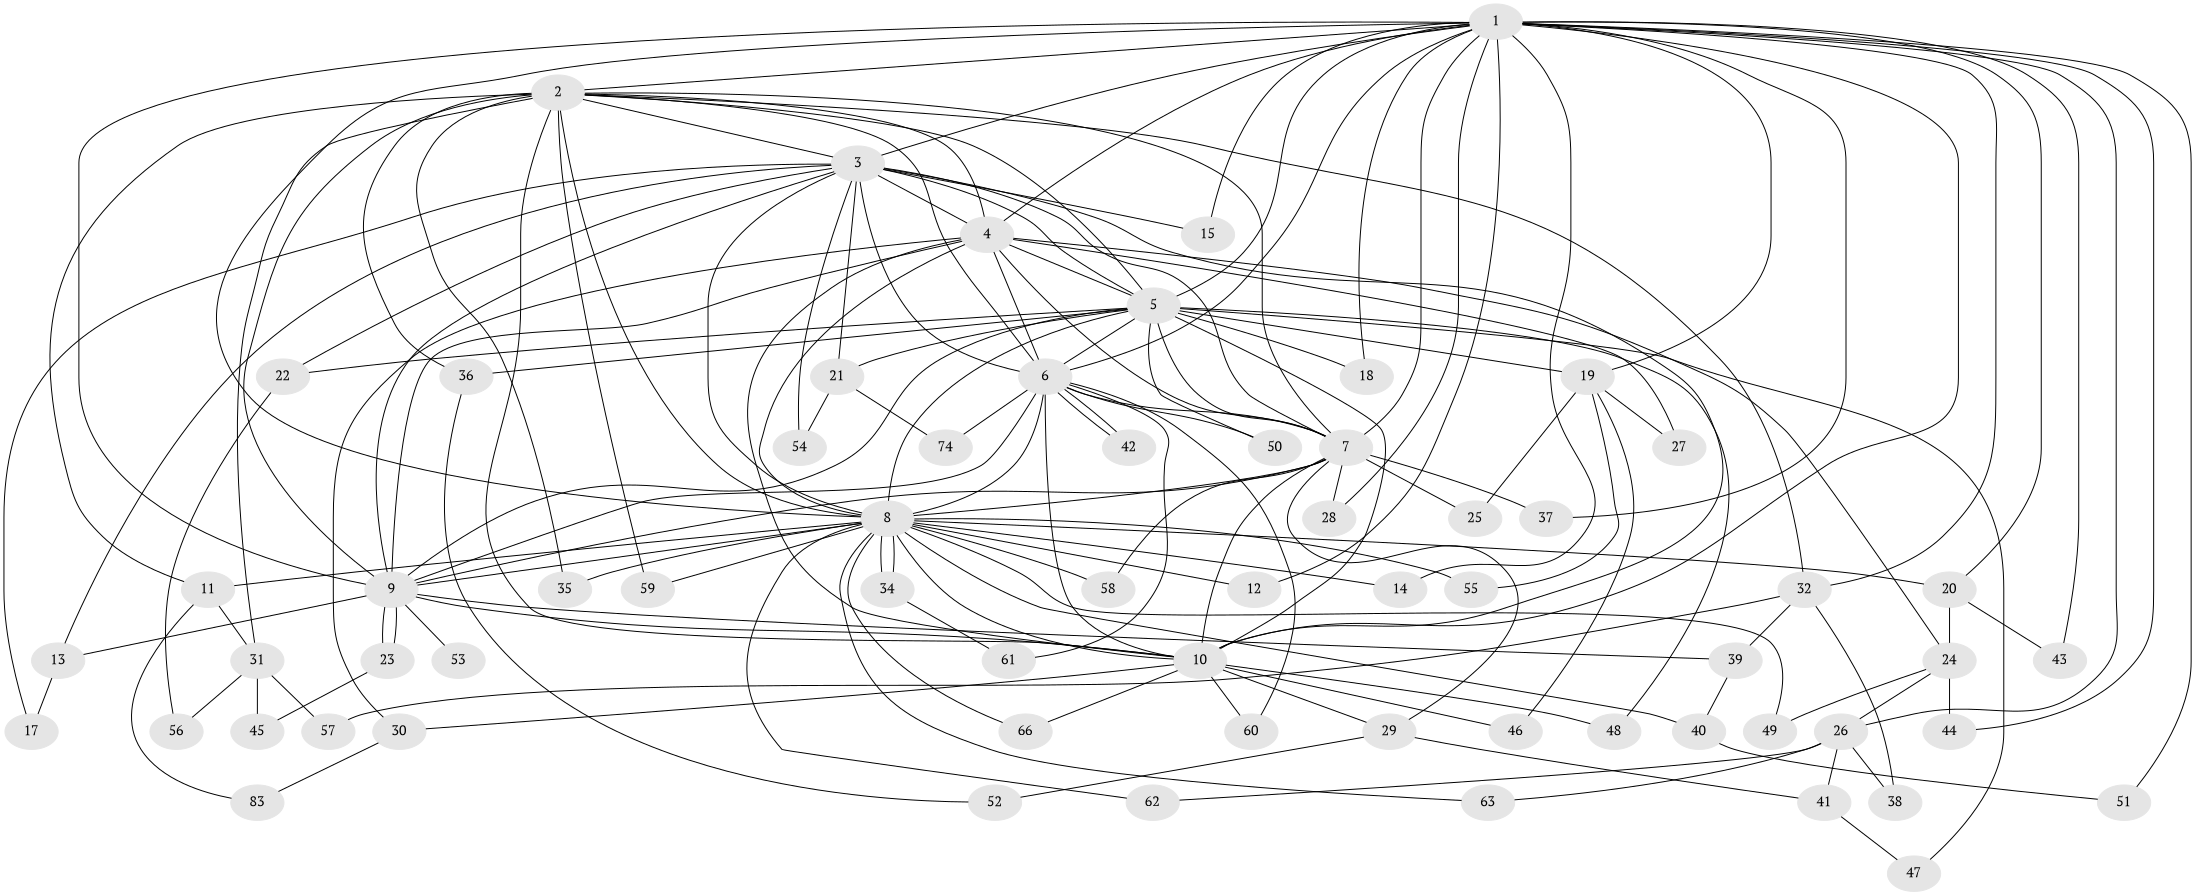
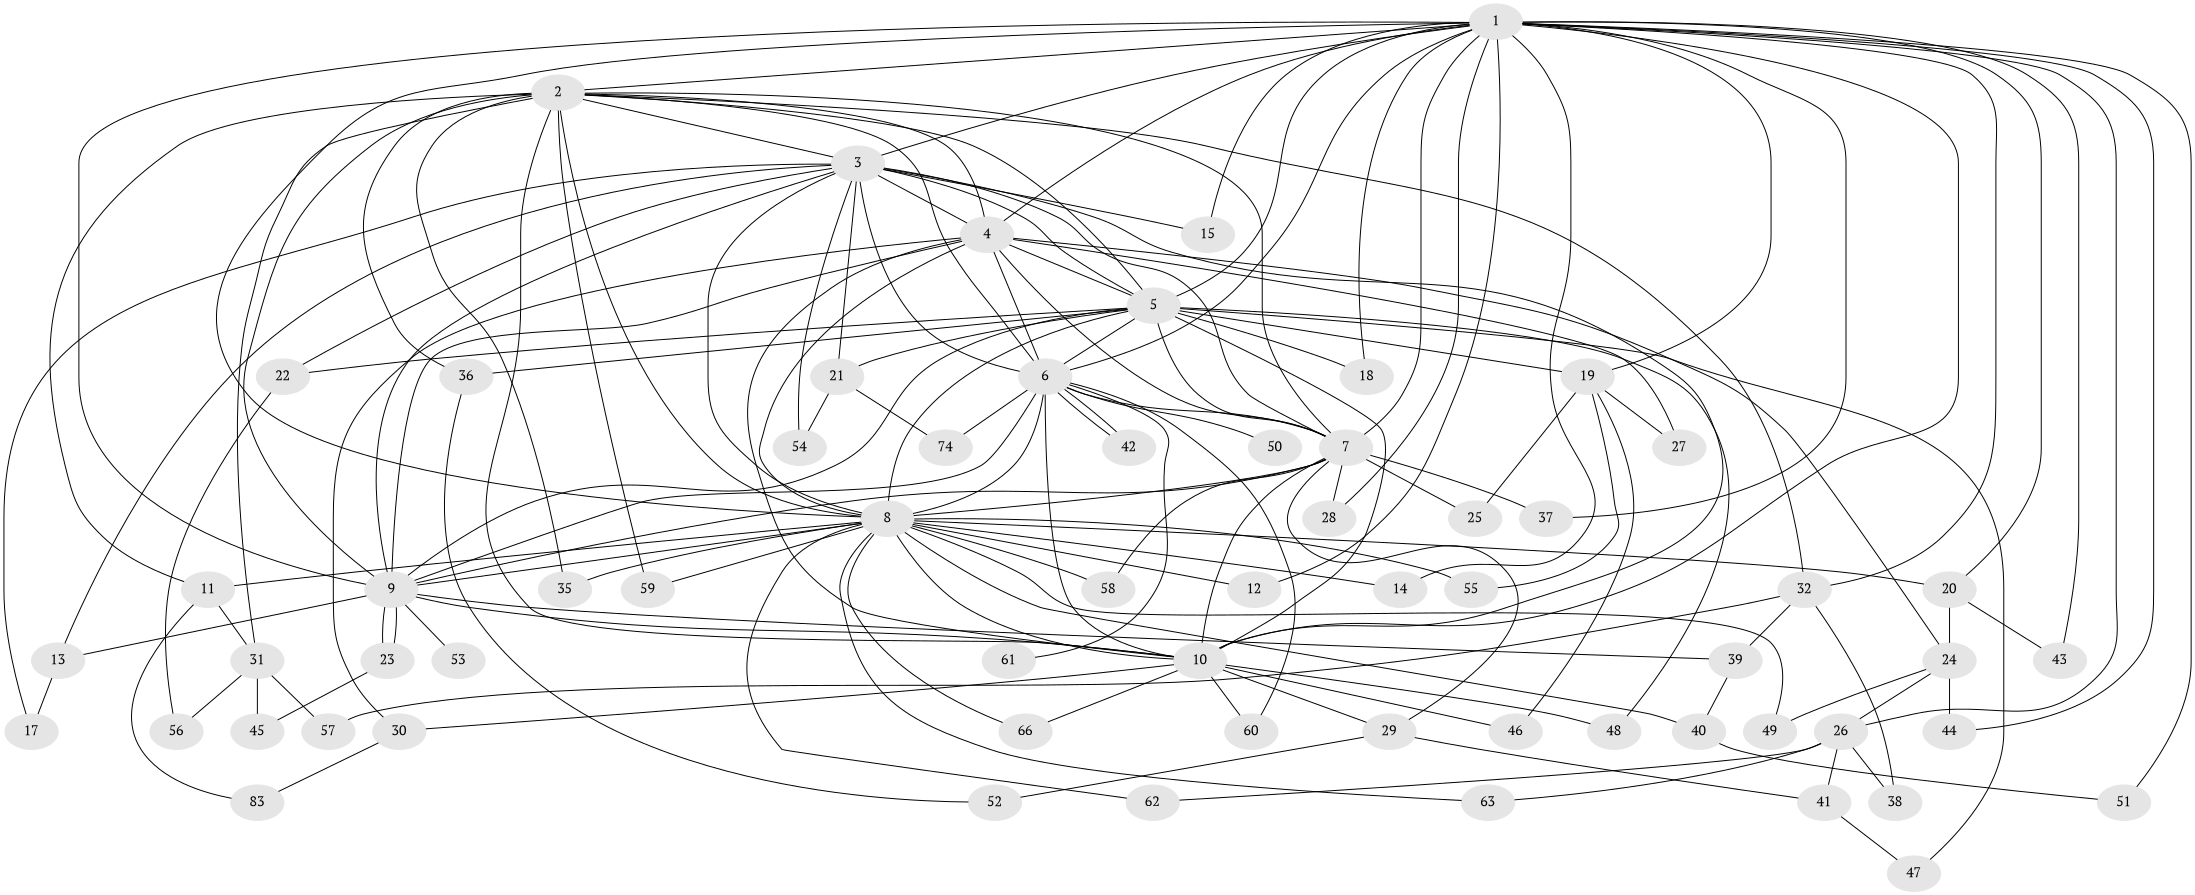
edge "5" -- "50": removed
node "34": removed
